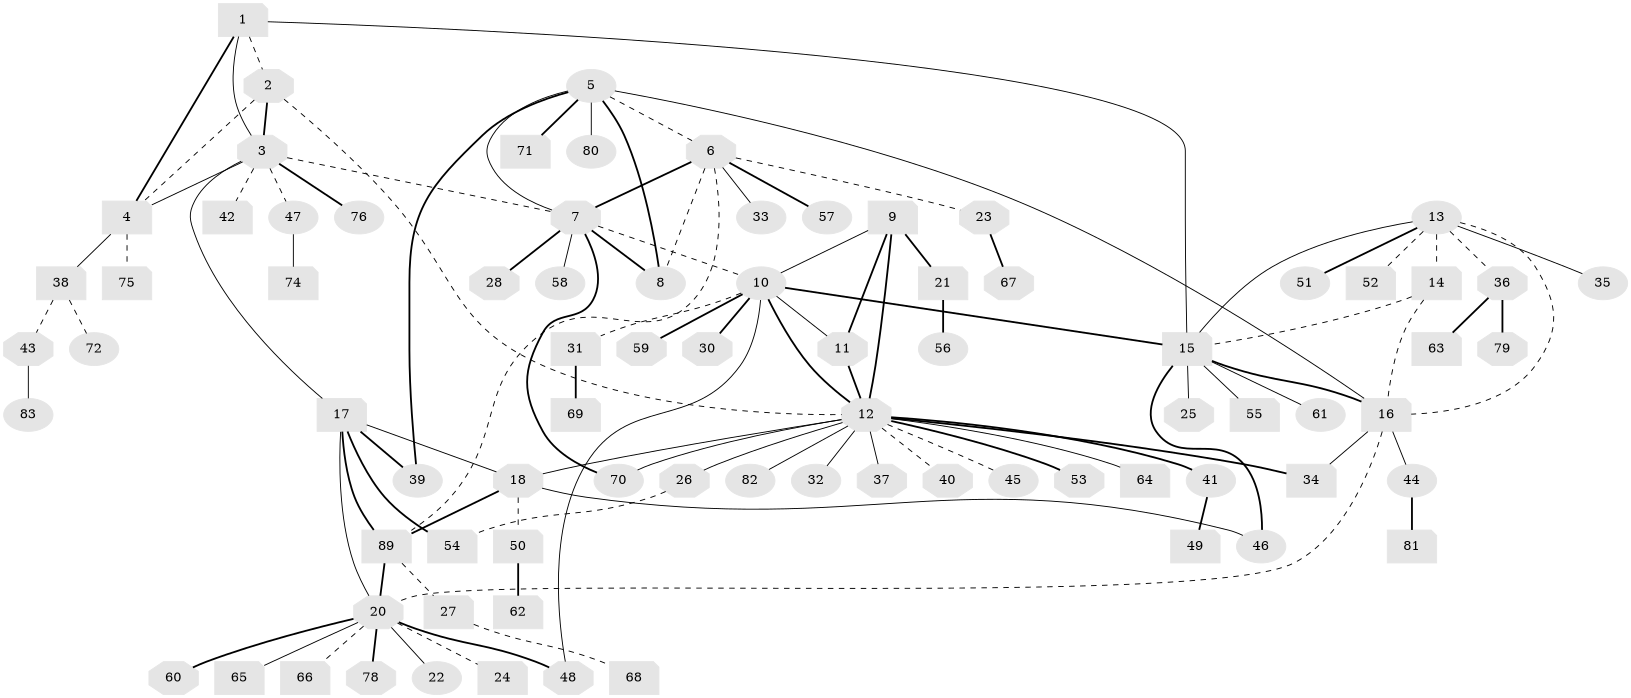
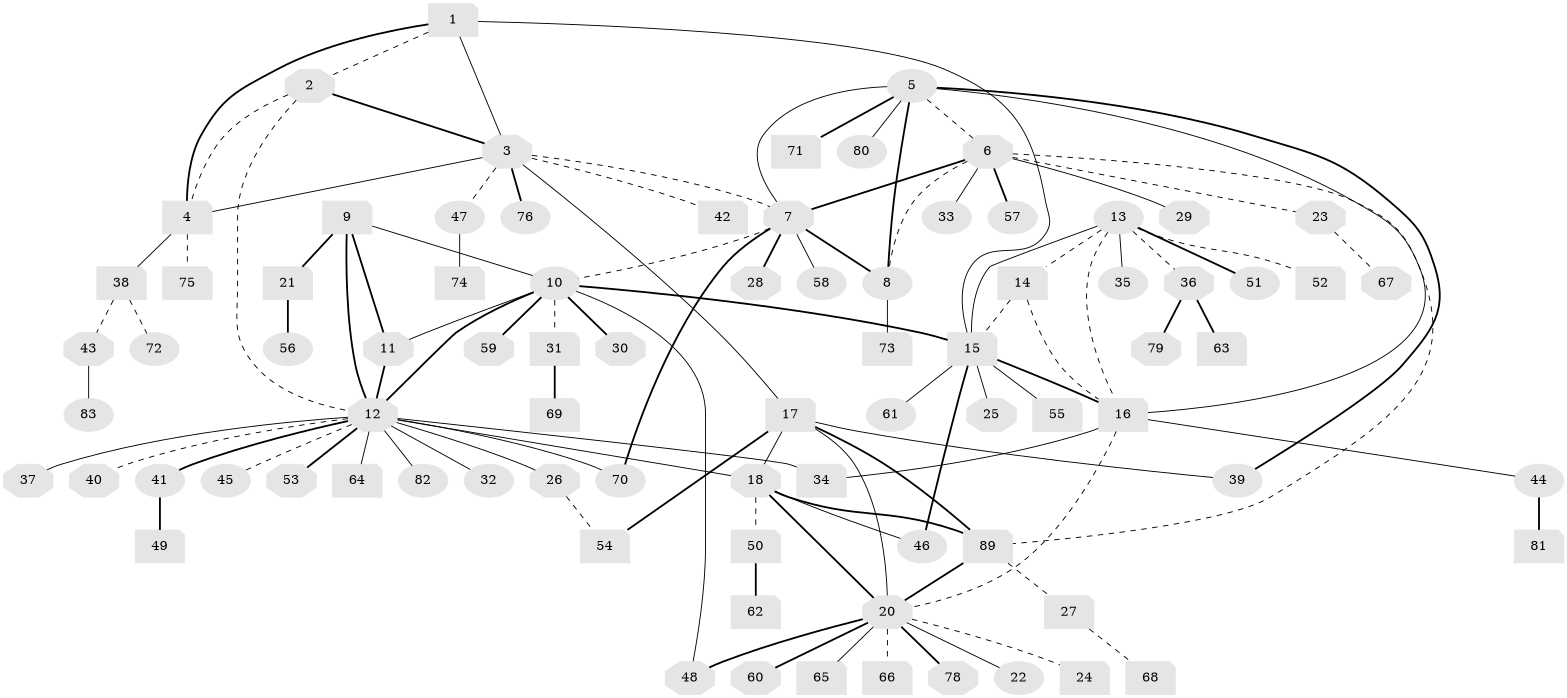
node "29": added
edge "23" -- "67": style bold -> dashed
node "73": added
edge "12" -- "34": style bold -> solid
edge "17" -- "39": style bold -> solid
edge "18" -- "20": added
